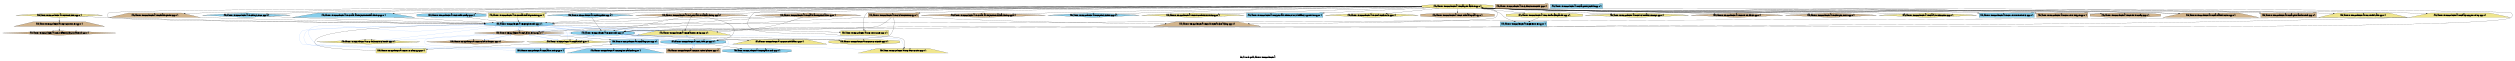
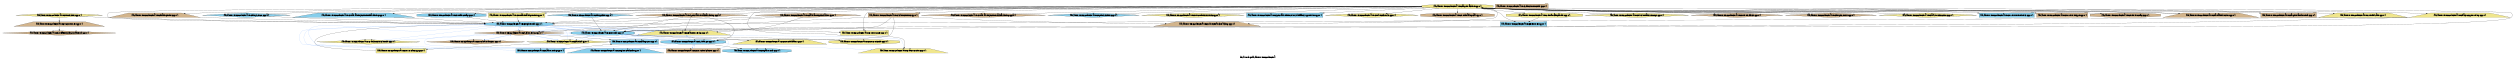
node "{lib/libLLVMX86CodeGen.a(X86TargetObjectFile.cpp.o)}": removed
